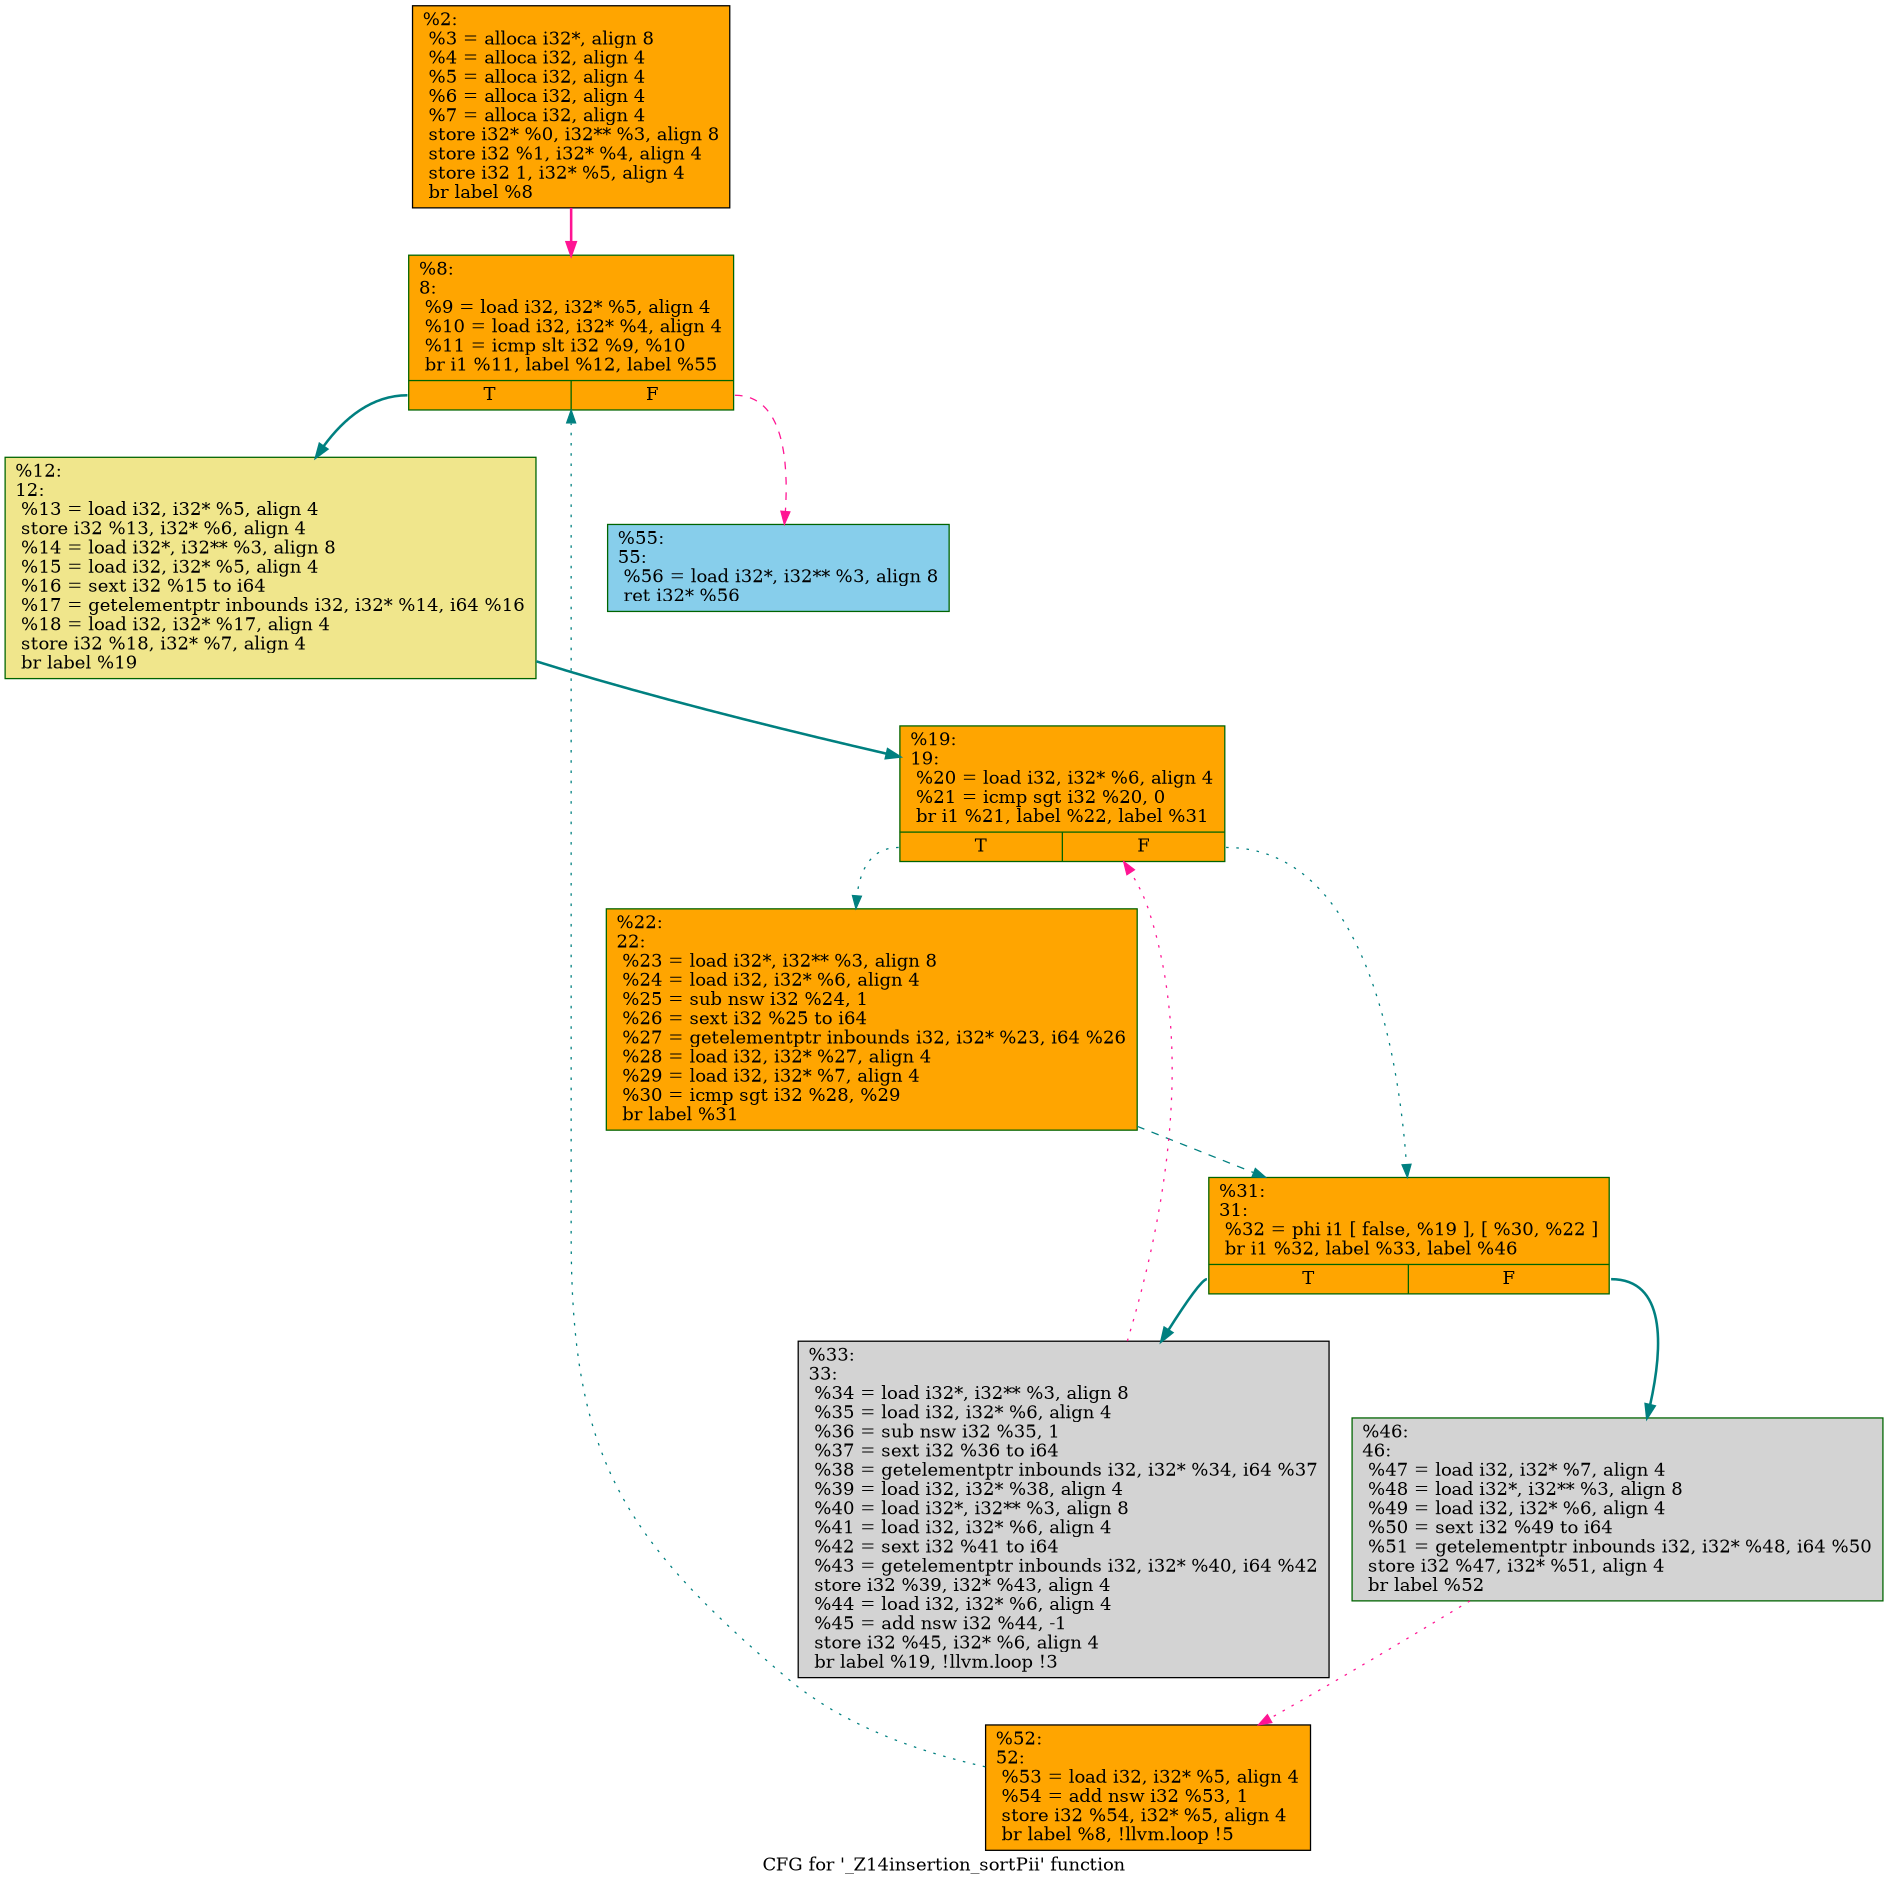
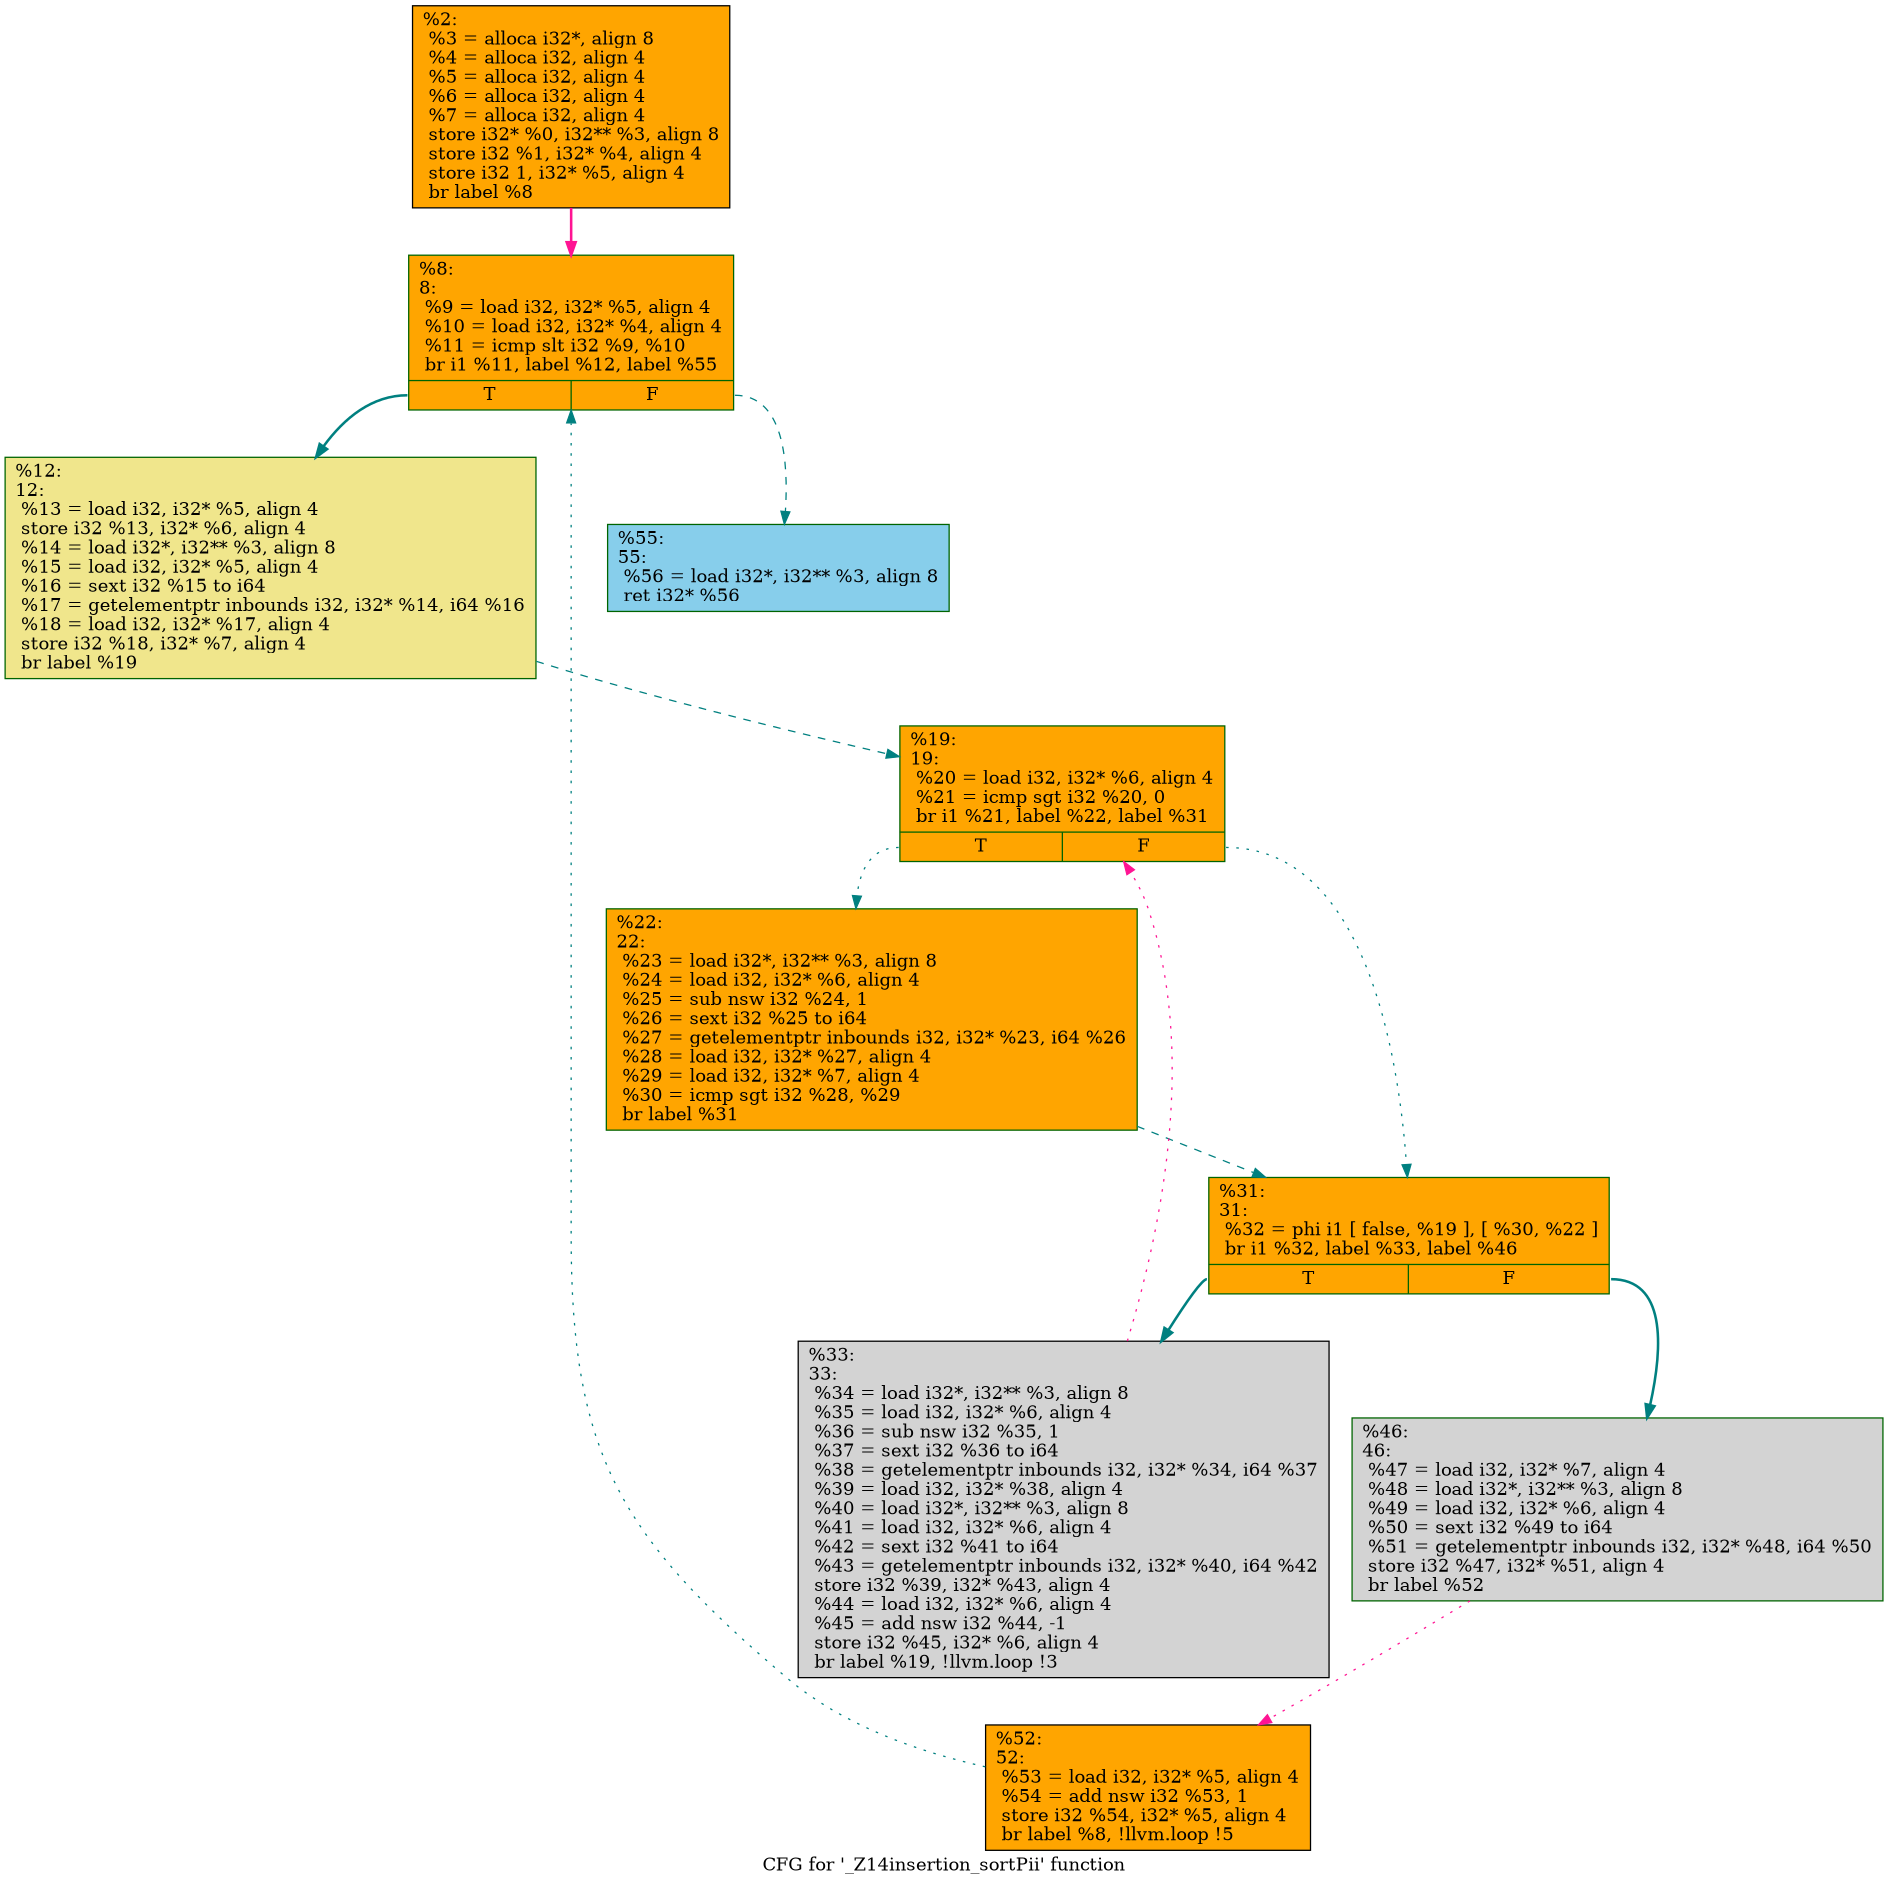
edge "%8:" -> "%55:": color deeppink -> teal
edge "%12:" -> "%19:": style bold -> dashed
